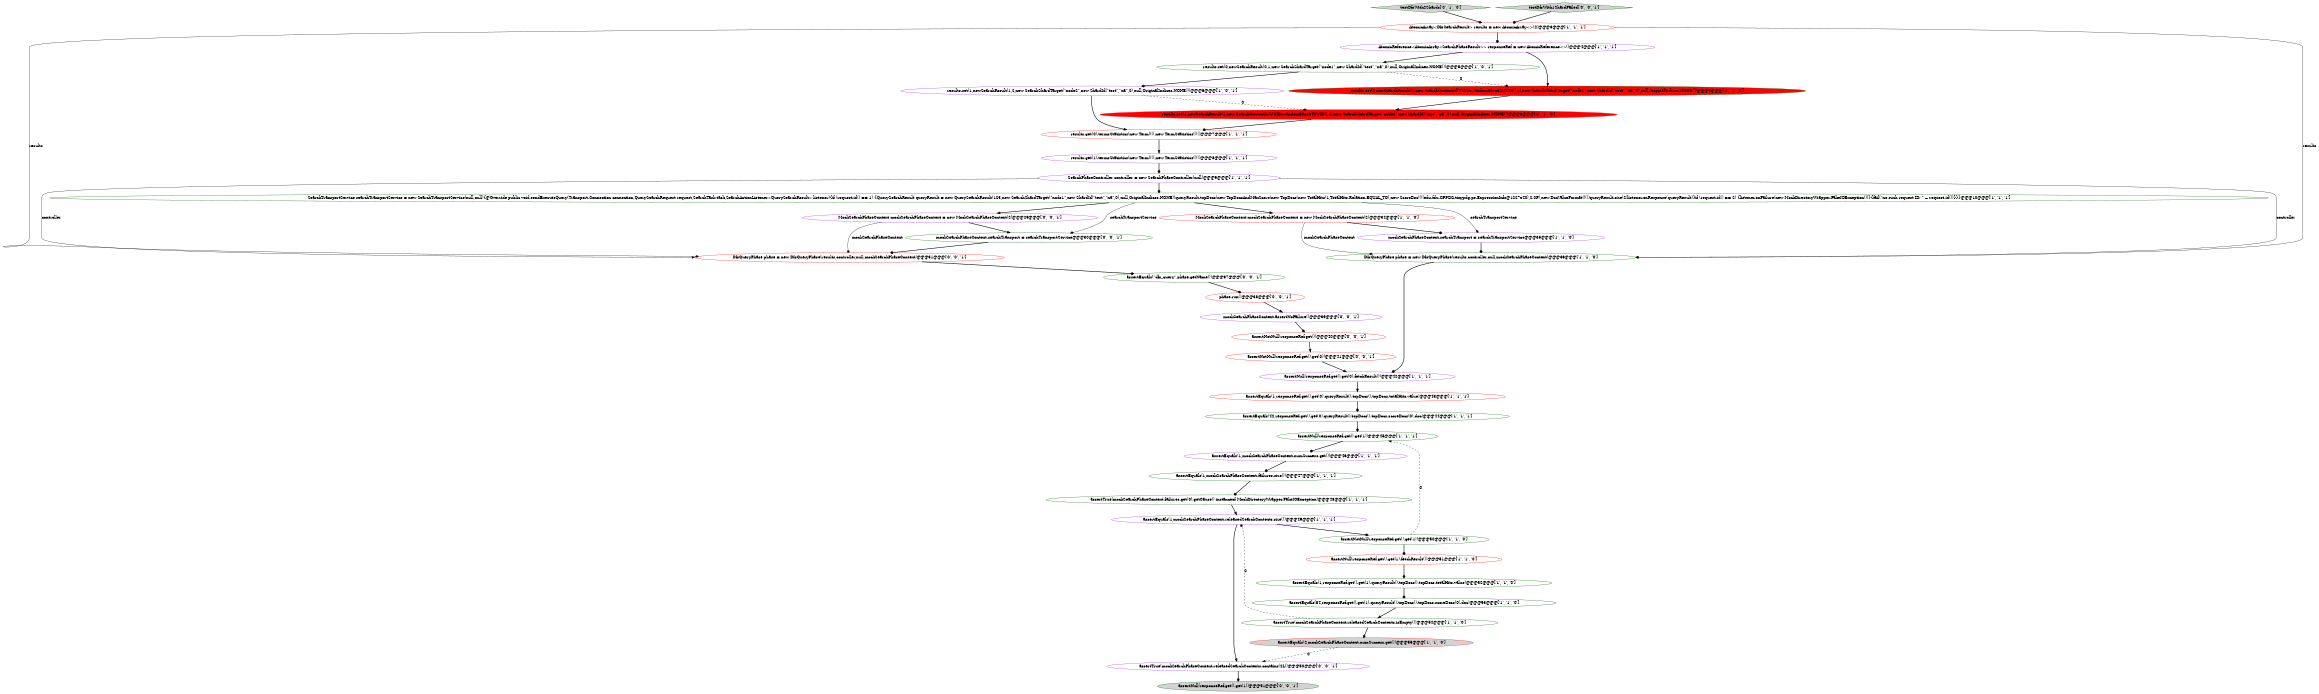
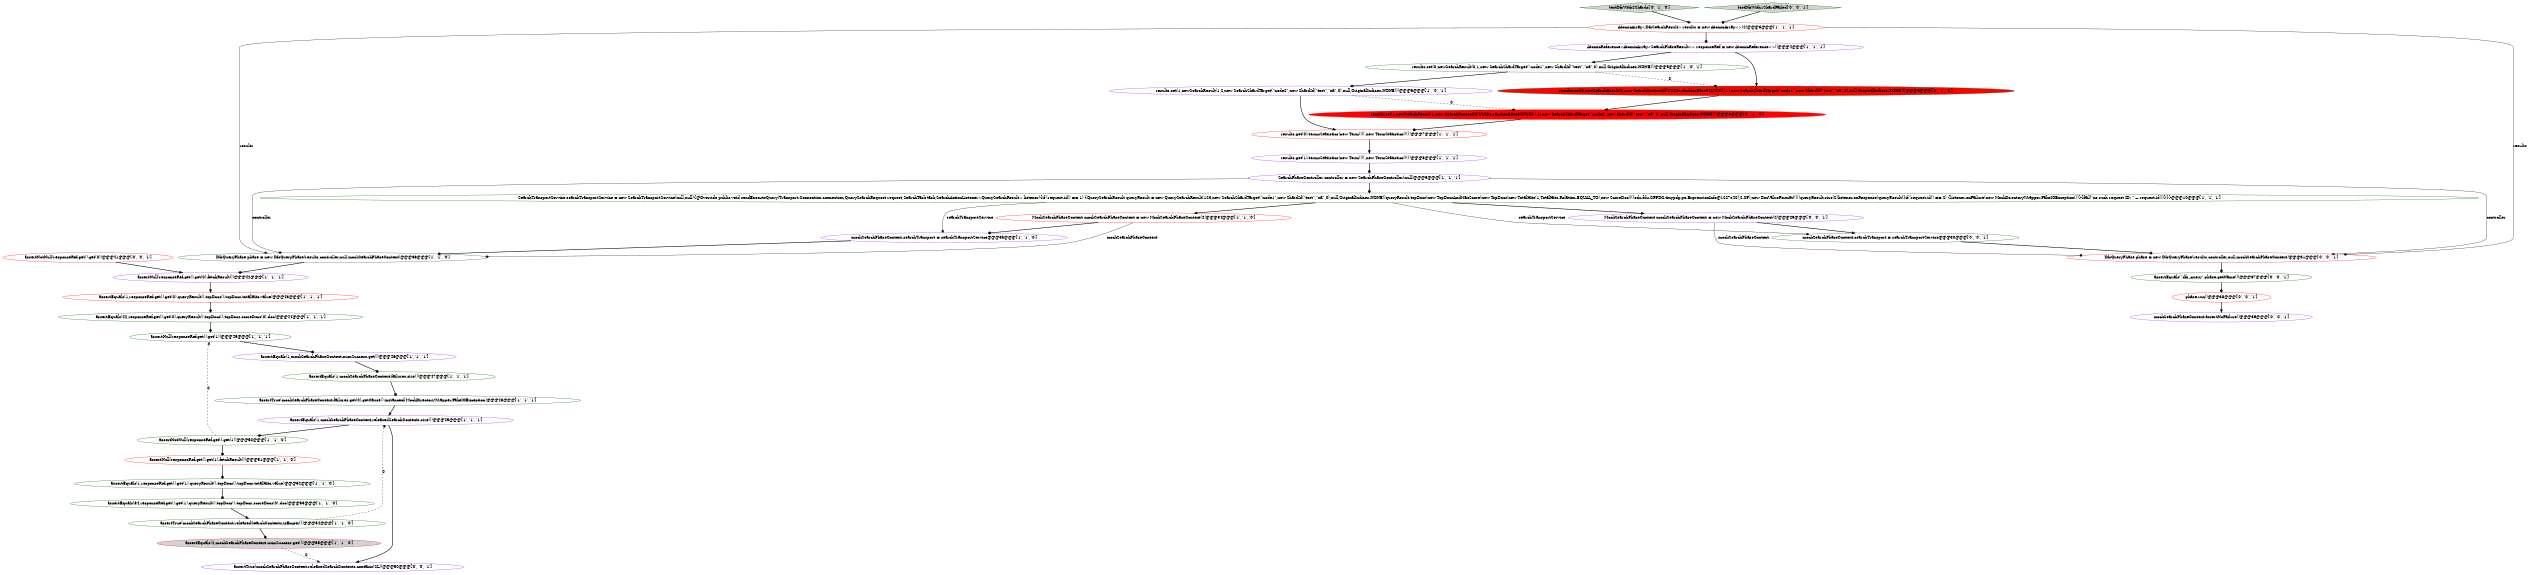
node "assertNotNull(responseRef.get())@@@40@@@['0', '0', '1']": removed
node "assertNull(responseRef.get().get(1))@@@51@@@['0', '0', '1']": removed
